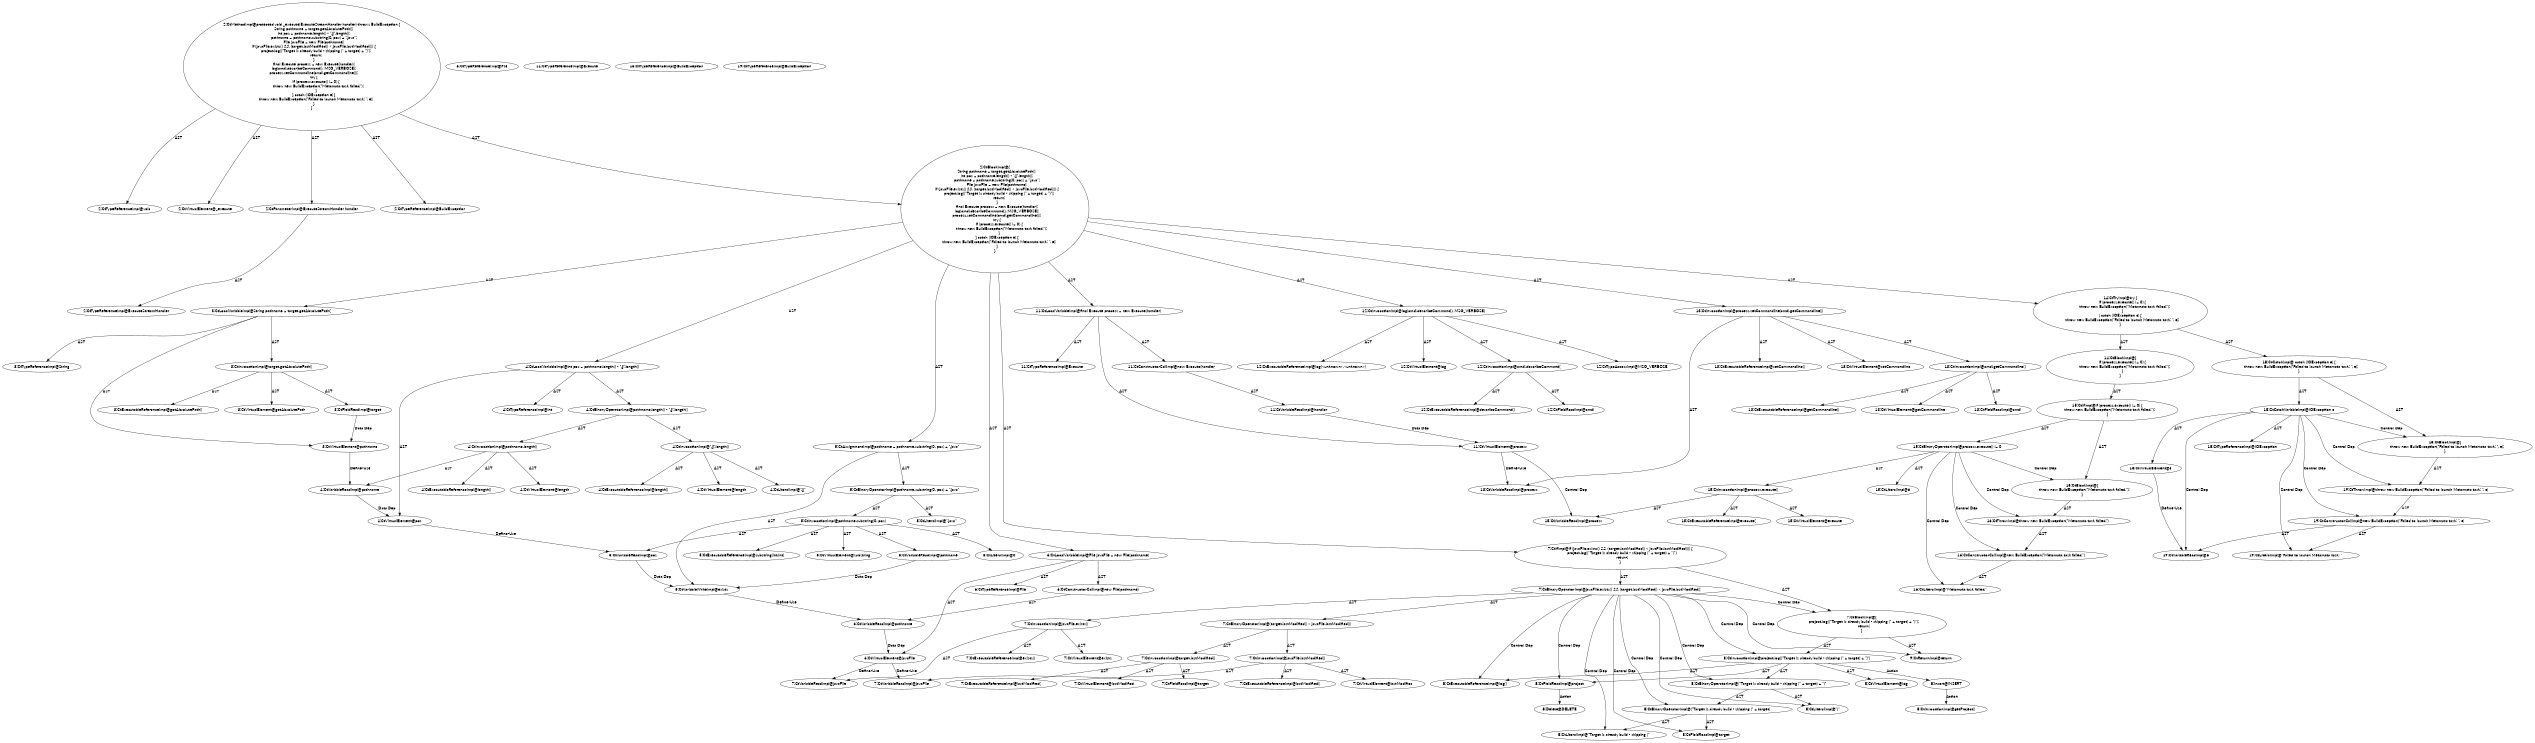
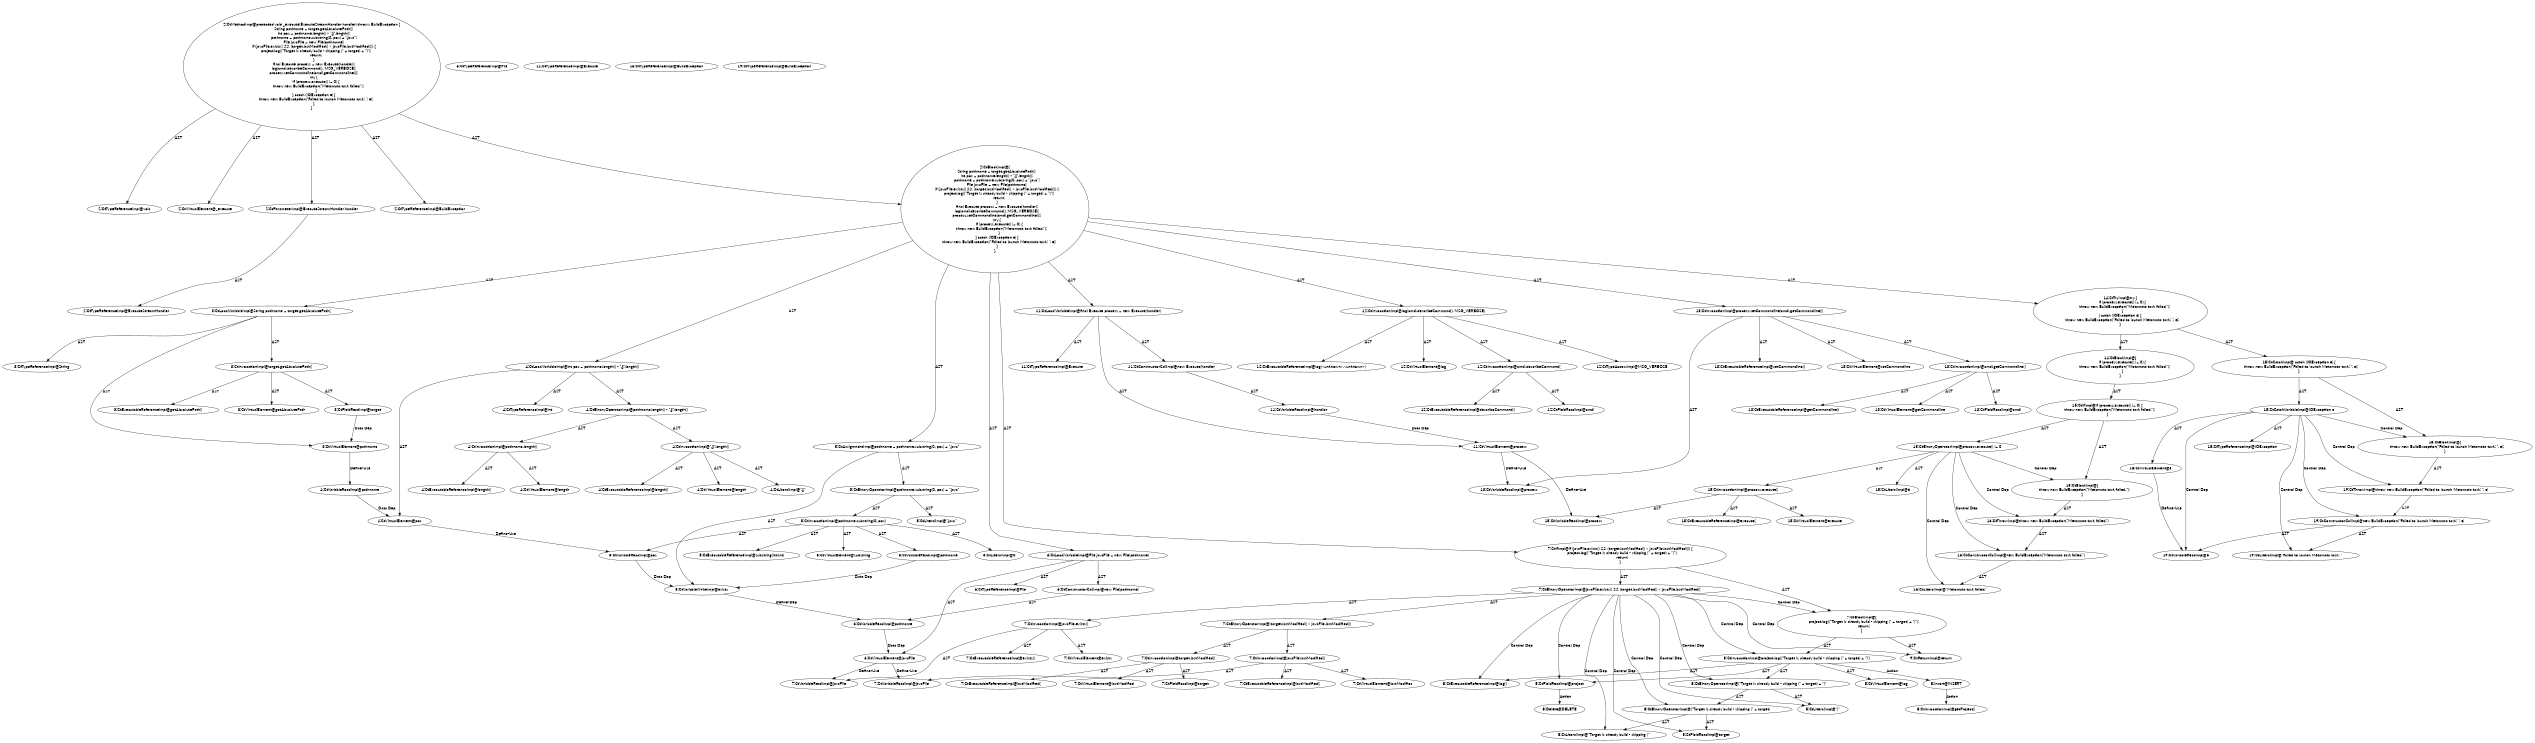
edge "4:CtInvocationImpl@pathname.length()" -> "4:CtVariableReadImpl@pathname": removed, label "AST"
edge "11:CtVirtualElement@process" -> "15:CtVariableReadImpl@process": label "Control Dep" -> "Define-Use"
edge "5:CtVariableWriteImpl@exists" -> "6:CtVariableReadImpl@pathname": label "Define-Use" -> "Define-Dep"
